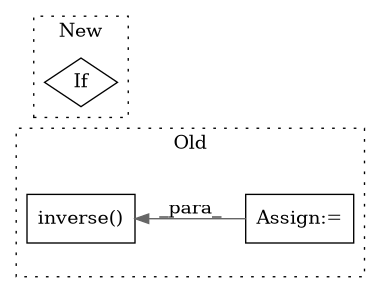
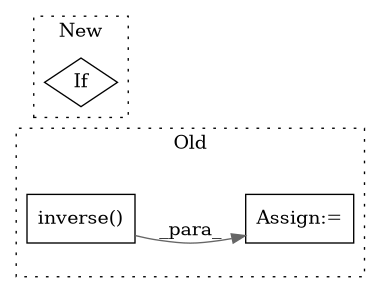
edge "Assign:=" -> "inverse()": reversed
